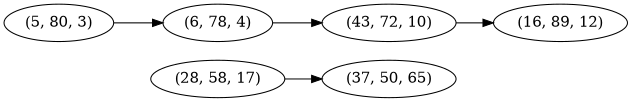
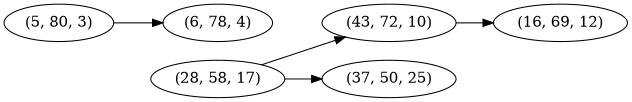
edge "(6, 78, 4)" -> "(43, 72, 10)": now "(28, 58, 17)" -> "(43, 72, 10)"
node "(16, 89, 12)": label "(16, 89, 12)" -> "(16, 69, 12)"
node "(37, 50, 65)": label "(37, 50, 65)" -> "(37, 50, 25)"
